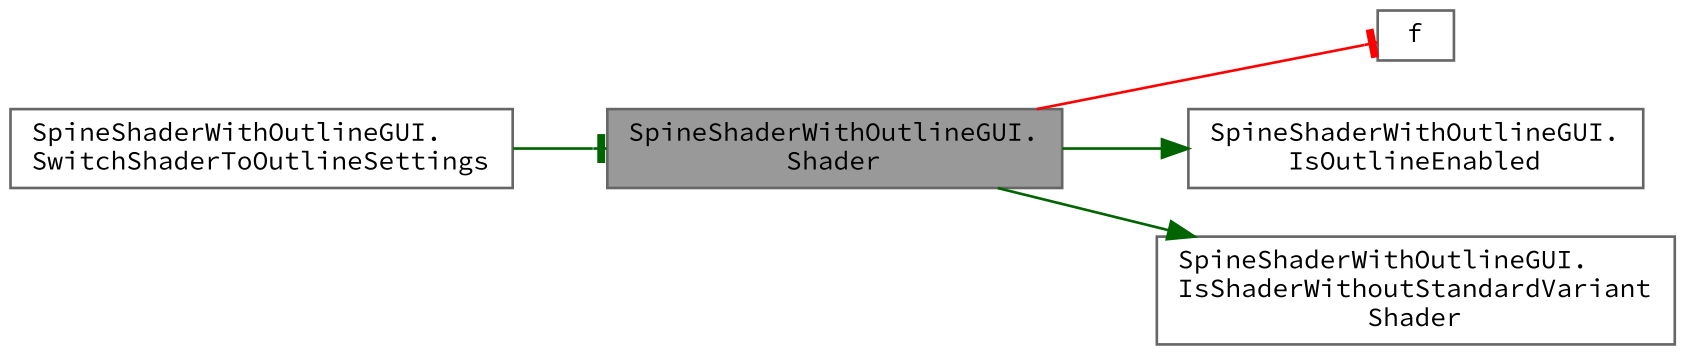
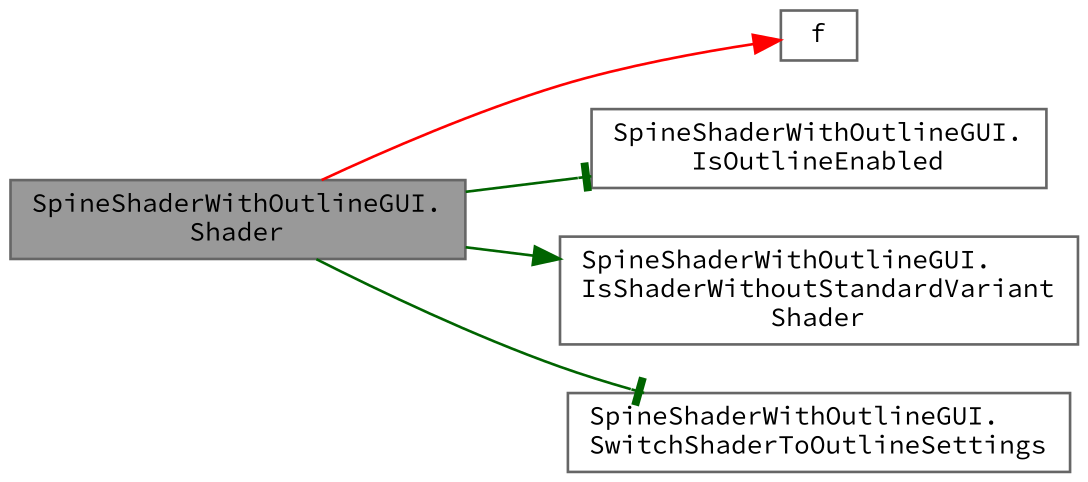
edge "SpineShaderWithOutlineGUI. Shader" -> "f": arrowhead tee -> normal
edge "SpineShaderWithOutlineGUI. SwitchShaderToOutlineSettings" -> "SpineShaderWithOutlineGUI. Shader": reversed
edge "SpineShaderWithOutlineGUI. Shader" -> "SpineShaderWithOutlineGUI. IsOutlineEnabled": arrowhead normal -> tee
